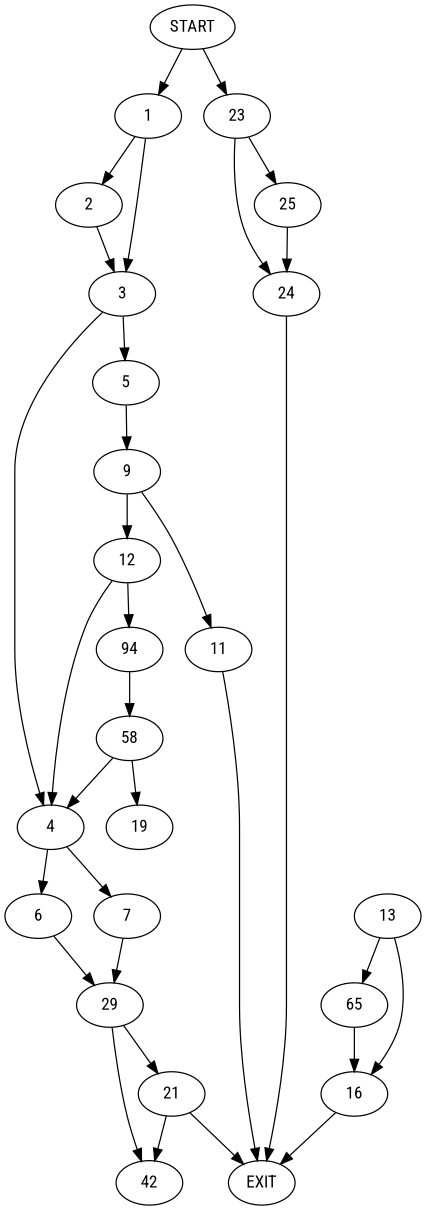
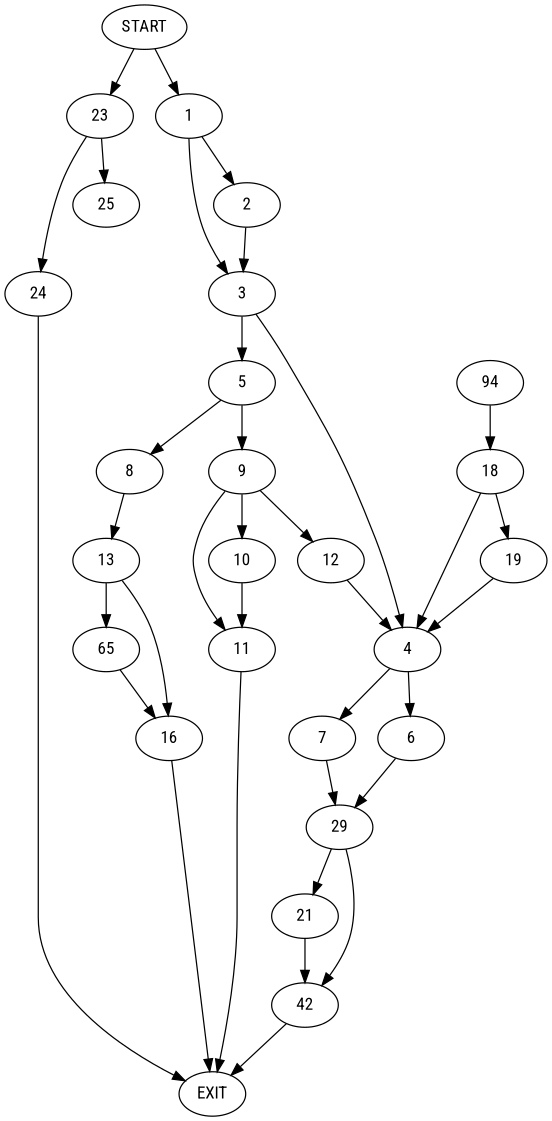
edge "25" -> "24": removed
node "8": added
node "10": added
edge "12" -> "94": removed
edge "19" -> "4": added
node "58": label "58" -> "18"
edge "21" -> "EXIT": now "42" -> "EXIT"
